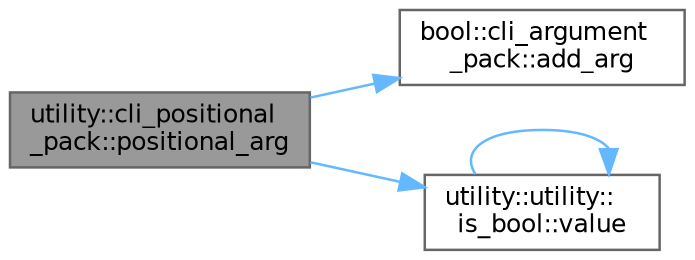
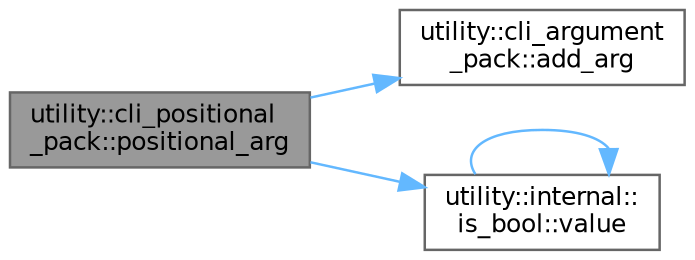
node "bool::cli_argument _pack::add_arg": label "bool::cli_argument _pack::add_arg" -> "utility::cli_argument _pack::add_arg"
node "utility::utility:: is_bool::value": label "utility::utility:: is_bool::value" -> "utility::internal:: is_bool::value"
